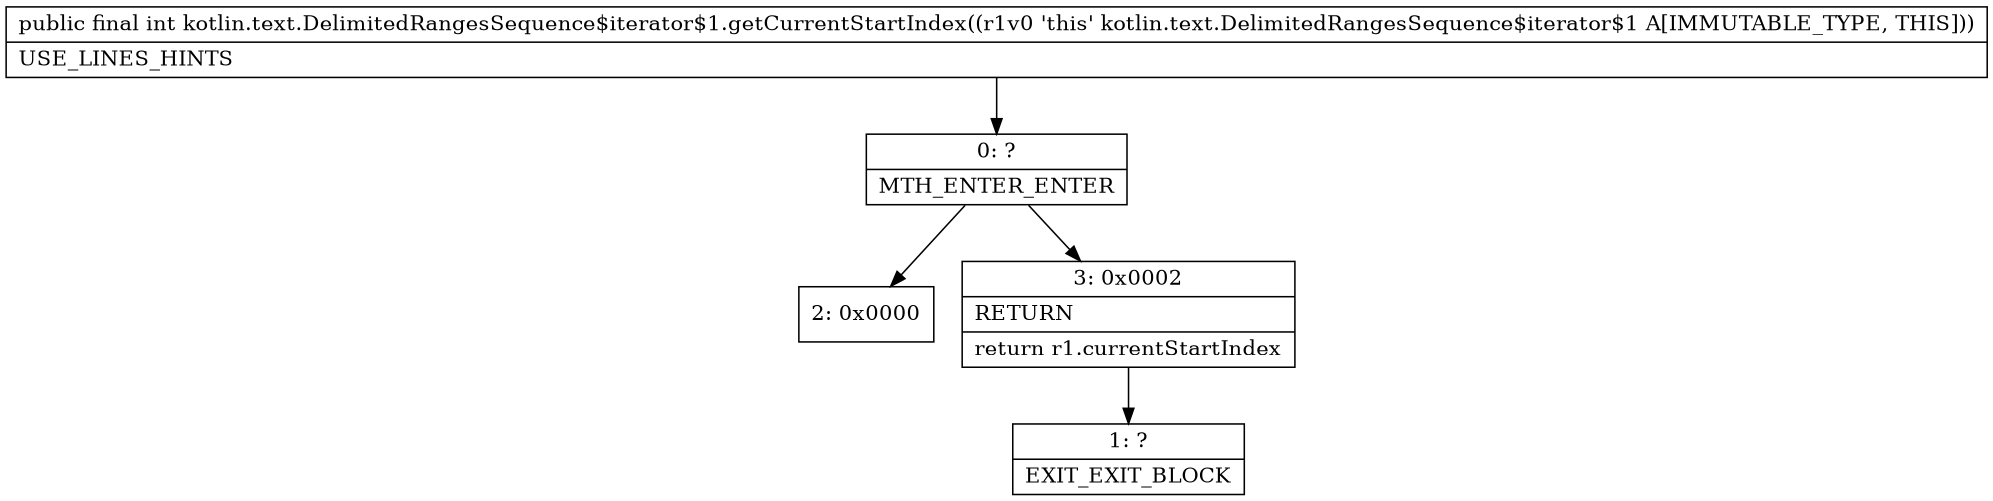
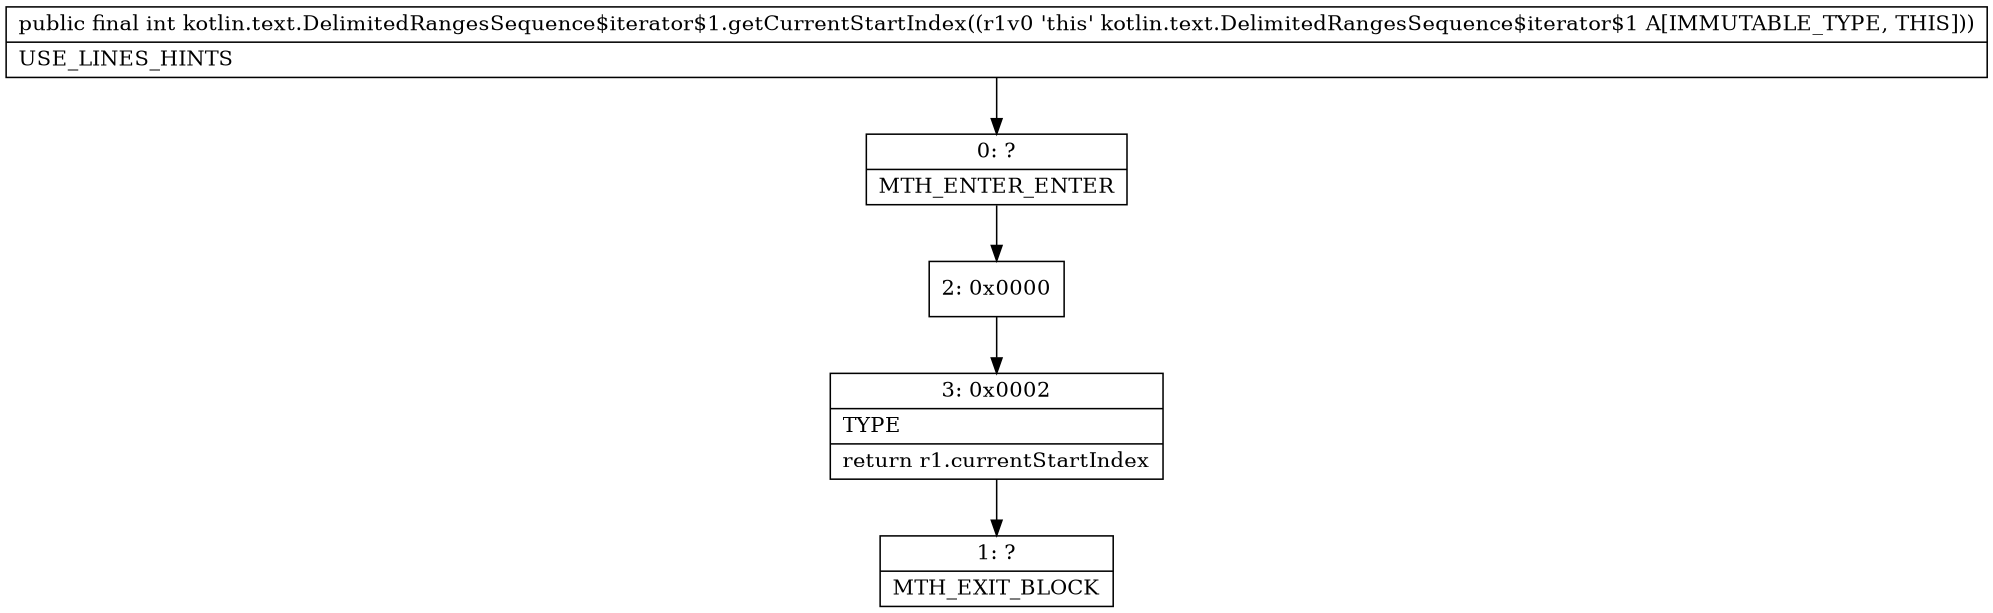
edge "0: ?" -> "3: 0x0002": now "2: 0x0000" -> "3: 0x0002"
node "3: 0x0002": text "RETURN" -> "TYPE"
node "1: ?": text "EXIT_EXIT_BLOCK" -> "MTH_EXIT_BLOCK"
